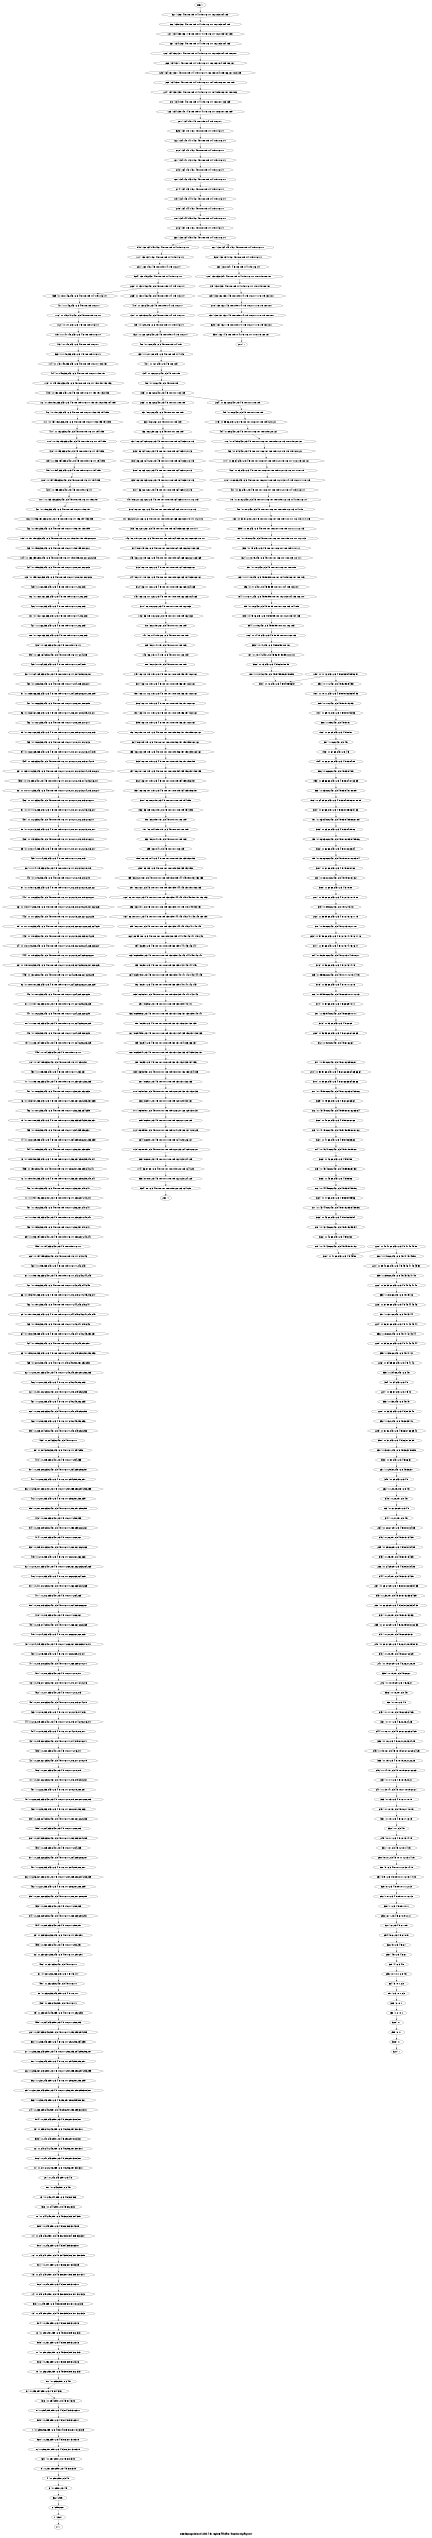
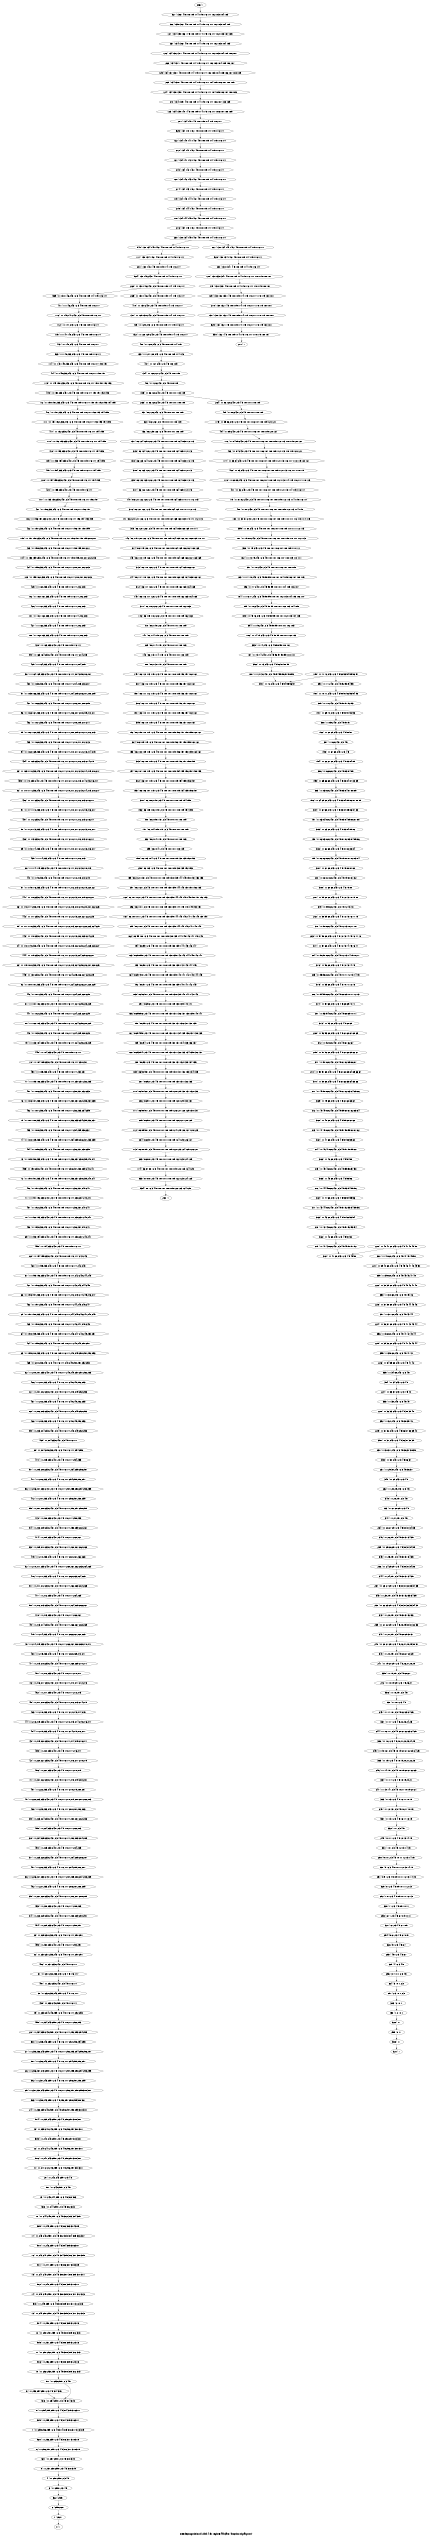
node "209 | 11 51 52 68 243 : 2 3 4 5 61 62 65 66 67": added
edge "517 | 11 253 259 : 2 3 4 5" -> "9 | 11 253 254 259 : 2 3 4 5 314 315": now "517 | 11 253 259 : 2 3 4 5" -> "518 | 11 254 259 : 2 3 4 5 314 315"
